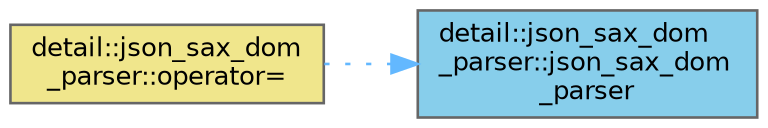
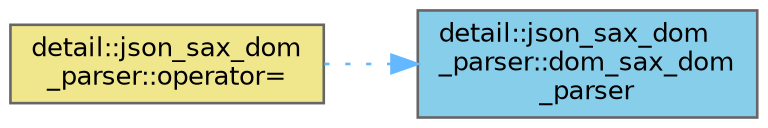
node "detail::json_sax_dom _parser::json_sax_dom _parser": label "detail::json_sax_dom _parser::json_sax_dom _parser" -> "detail::json_sax_dom _parser::dom_sax_dom _parser"
